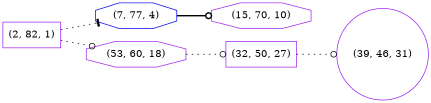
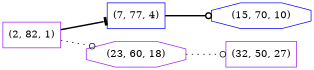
node "(7, 77, 4)": shape octagon -> box
node "(15, 70, 10)": color purple -> blue
edge "(2, 82, 1)" -> "(7, 77, 4)": style dotted -> bold
node "(53, 60, 18)": label "(53, 60, 18)" -> "(23, 60, 18)"
node "(39, 46, 31)": removed
